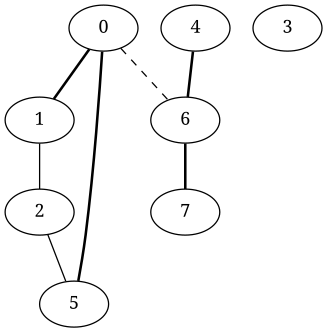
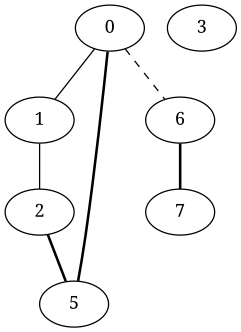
node "4": removed
edge "0" -- "1": style bold -> solid
edge "2" -- "5": style solid -> bold
